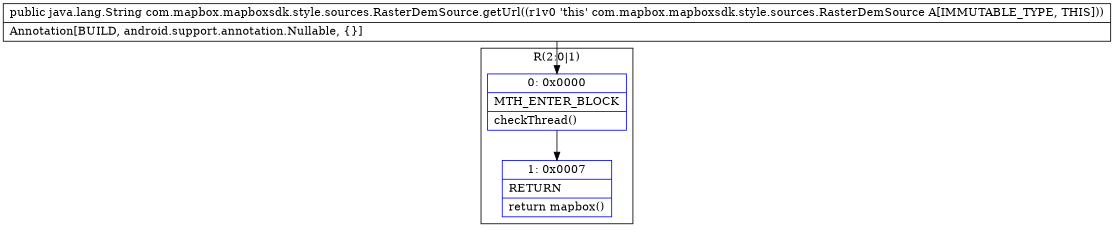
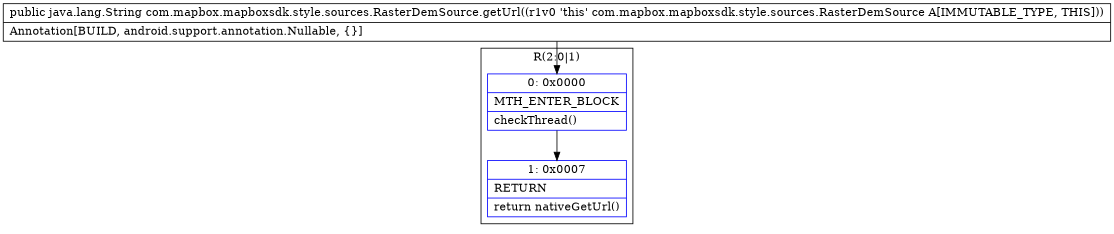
node "1: 0x0007": text "return mapbox()" -> "return nativeGetUrl()"
